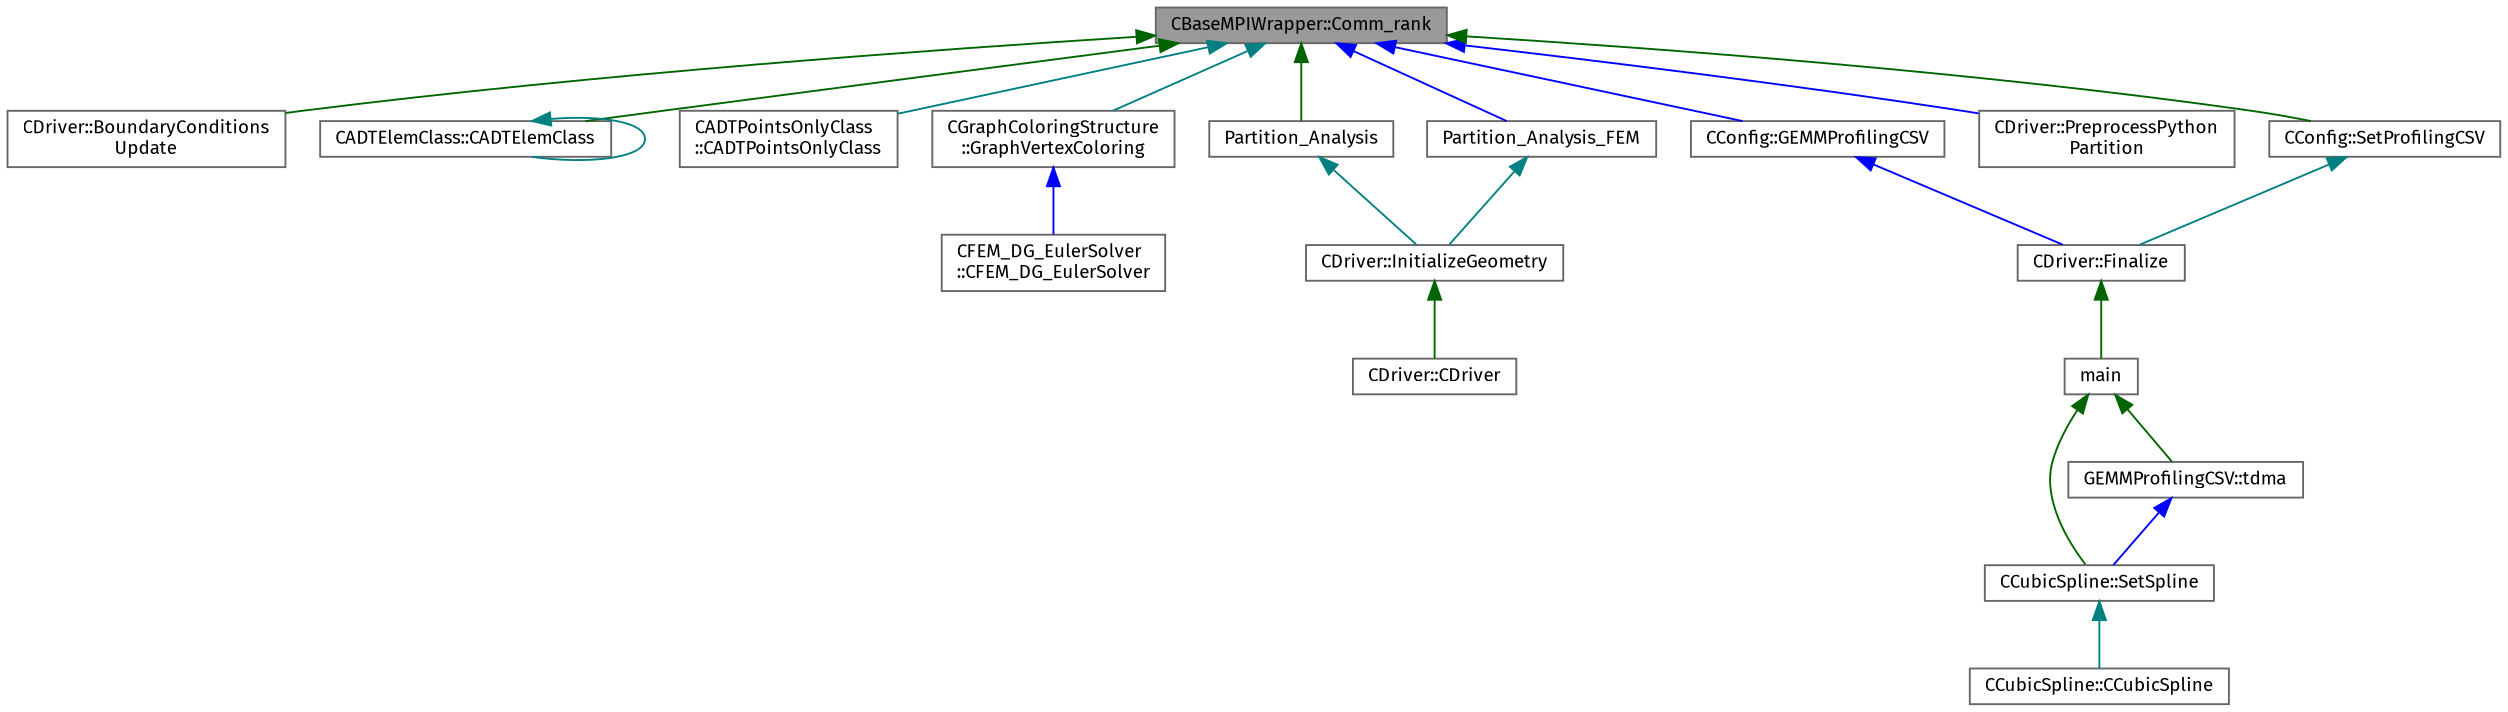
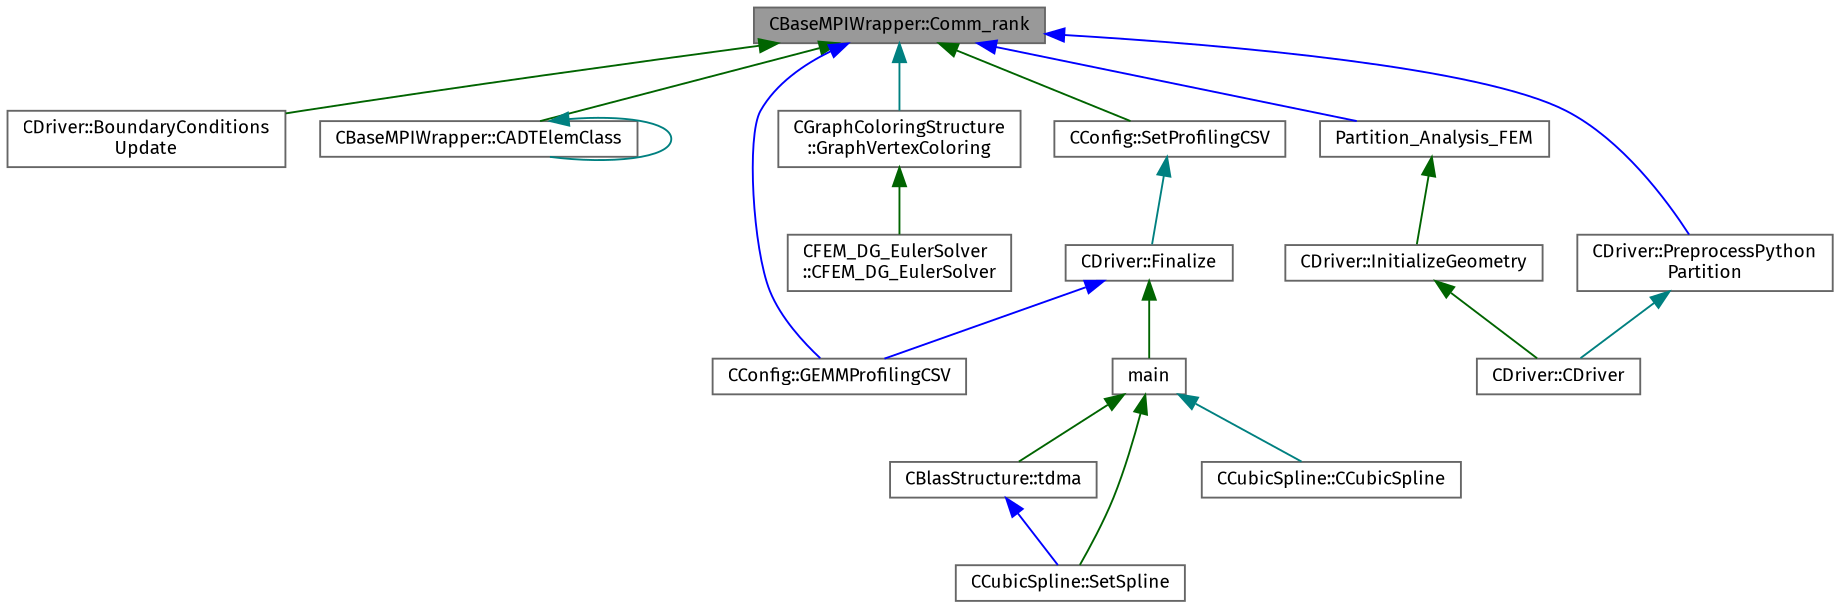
node "CADTElemClass::CADTElemClass": label "CADTElemClass::CADTElemClass" -> "CBaseMPIWrapper::CADTElemClass"
node "CADTPointsOnlyClass ::CADTPointsOnlyClass": removed
node "Partition_Analysis": removed
edge "CDriver::Finalize" -> "CConfig::GEMMProfilingCSV": reversed
edge "CDriver::InitializeGeometry" -> "Partition_Analysis_FEM": color teal -> darkgreen
edge "CFEM_DG_EulerSolver ::CFEM_DG_EulerSolver" -> "CGraphColoringStructure ::GraphVertexColoring": color blue -> darkgreen
edge "CDriver::CDriver" -> "CDriver::PreprocessPython Partition": added
node "GEMMProfilingCSV::tdma": label "GEMMProfilingCSV::tdma" -> "CBlasStructure::tdma"
edge "CCubicSpline::CCubicSpline" -> "CCubicSpline::SetSpline": now "CCubicSpline::CCubicSpline" -> "main"
